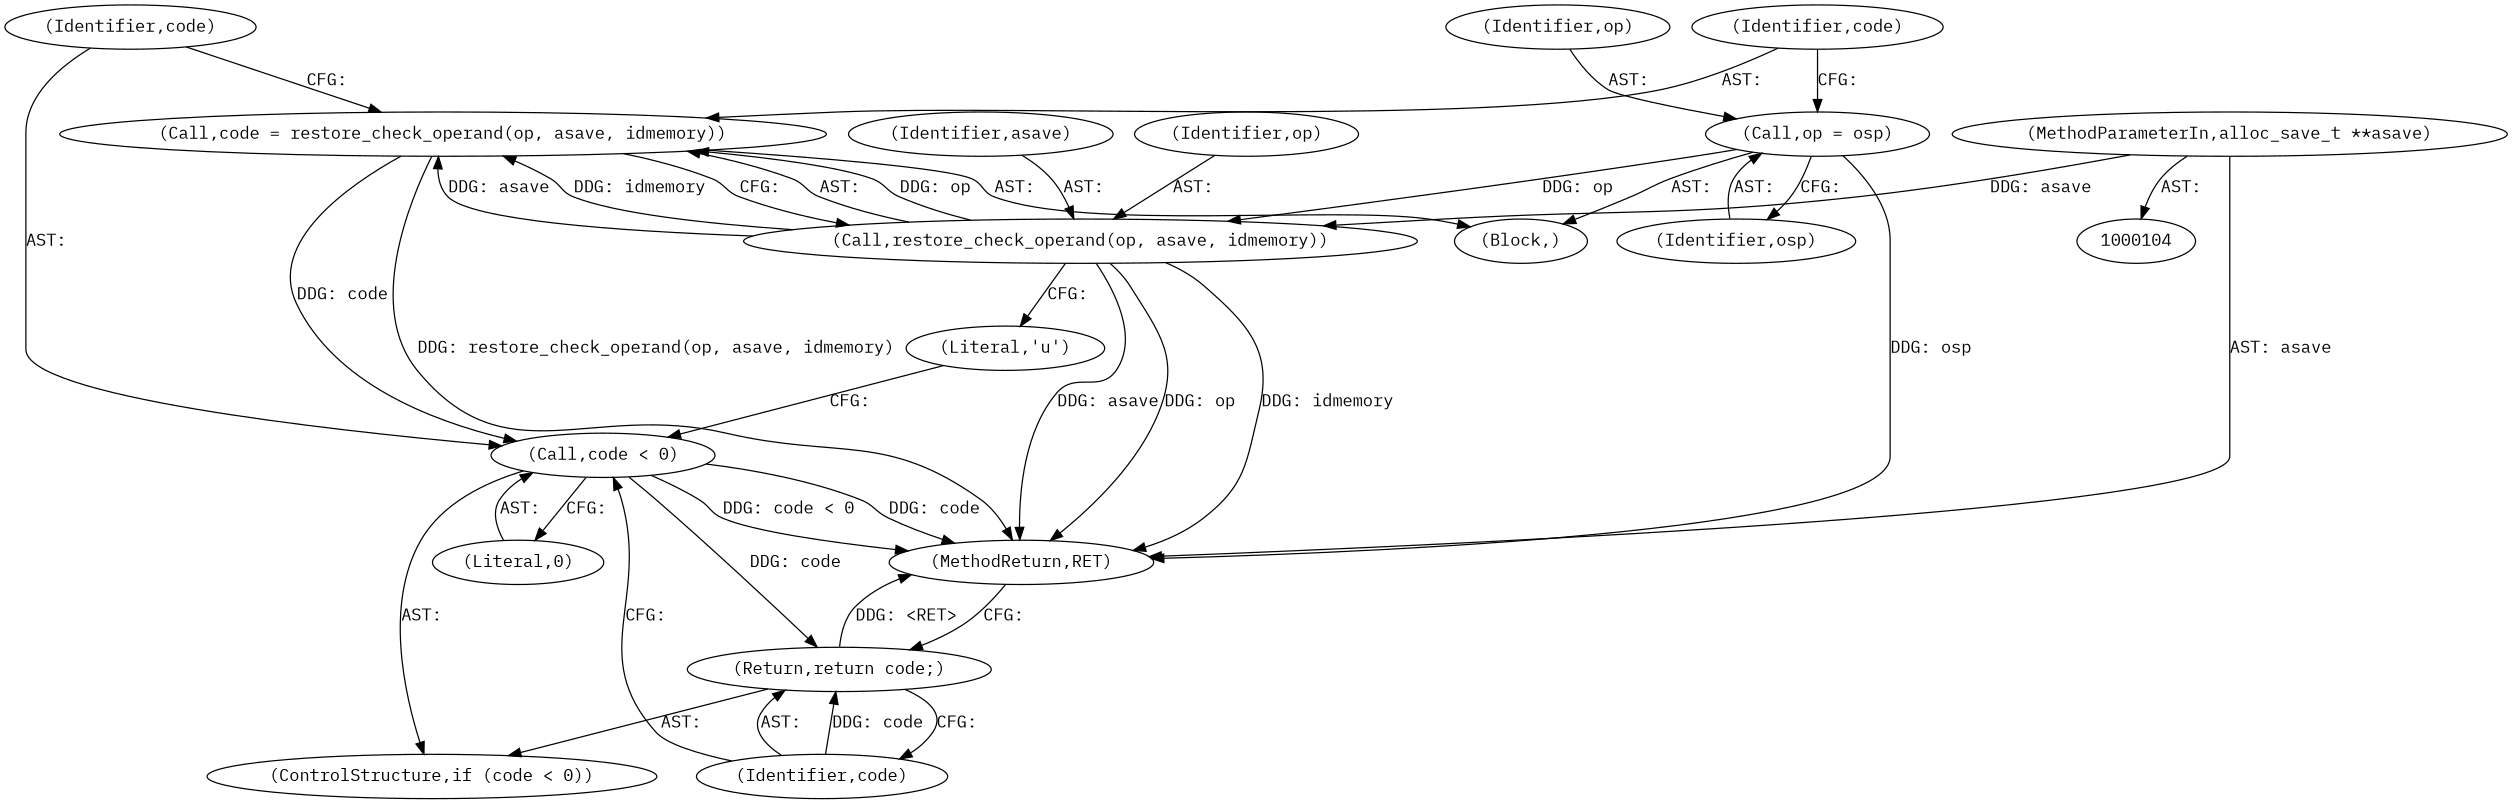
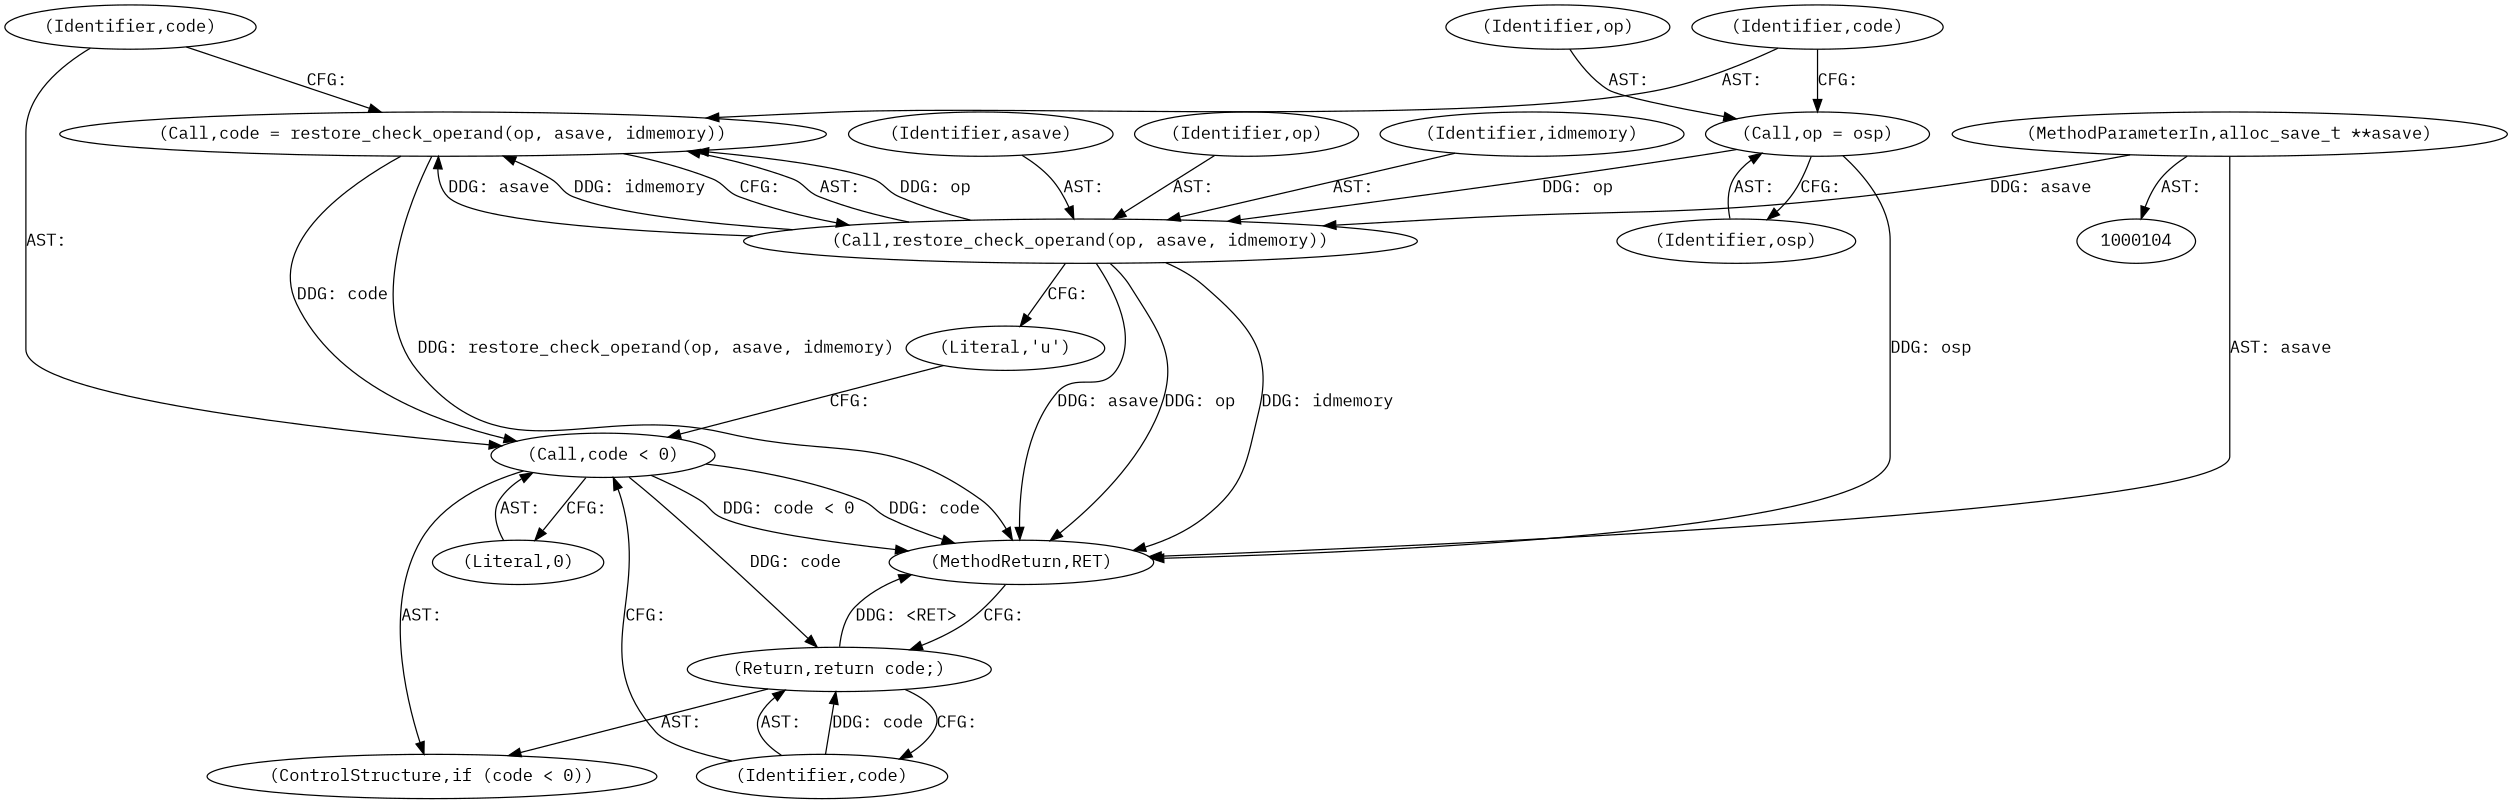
node "(Identifier,idmemory)": added
node "(Block,)": removed
